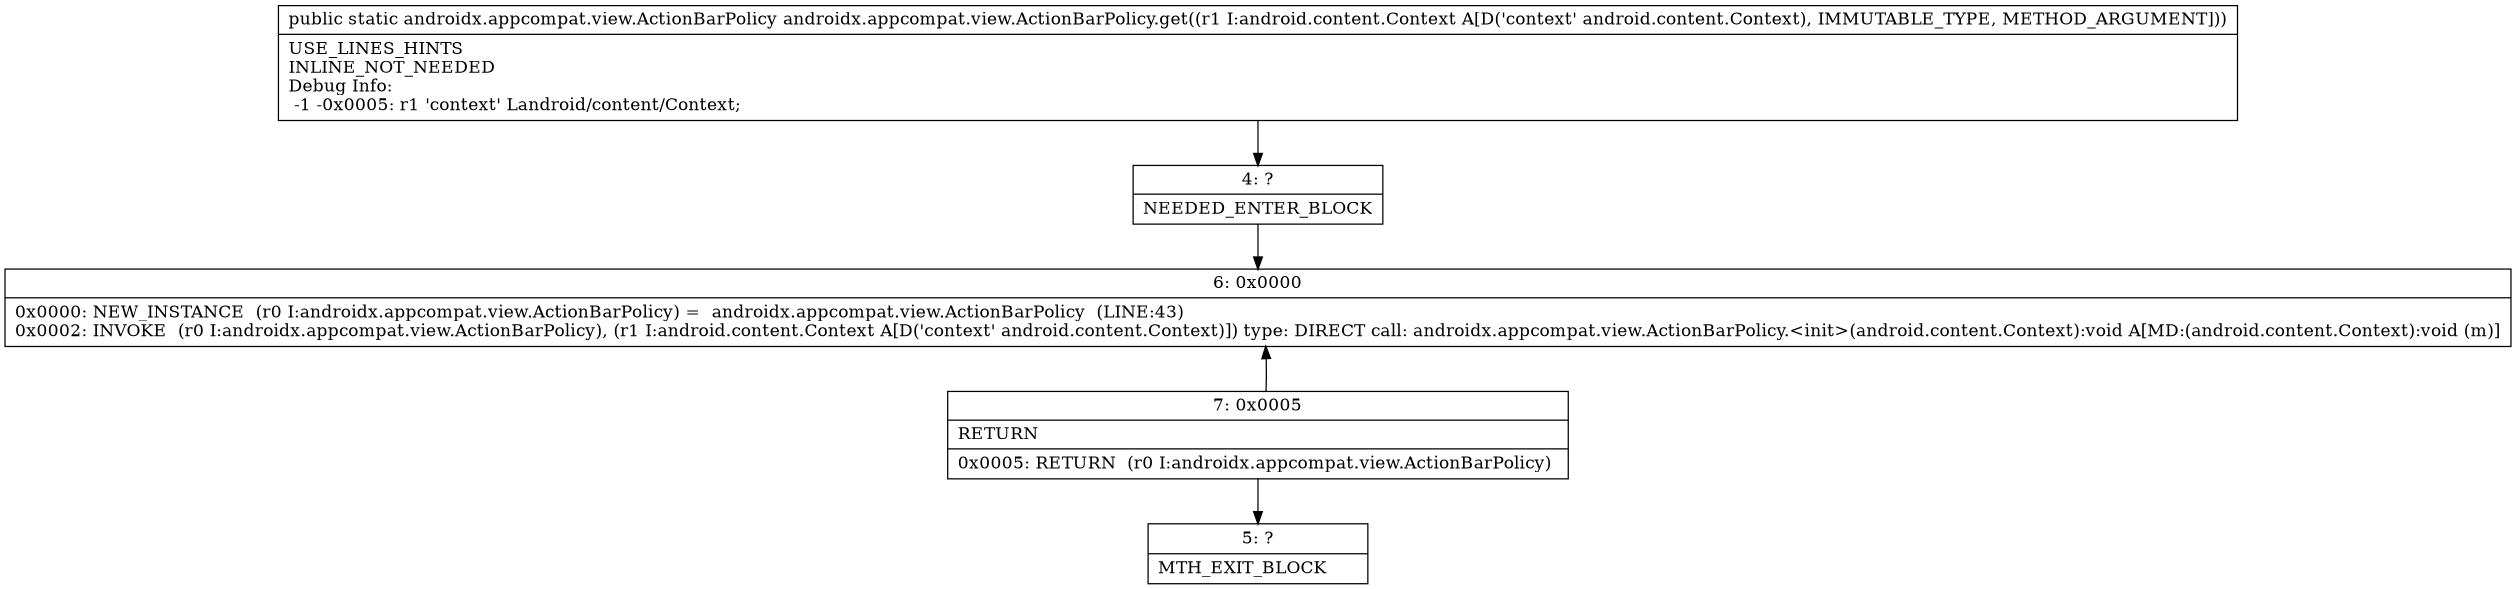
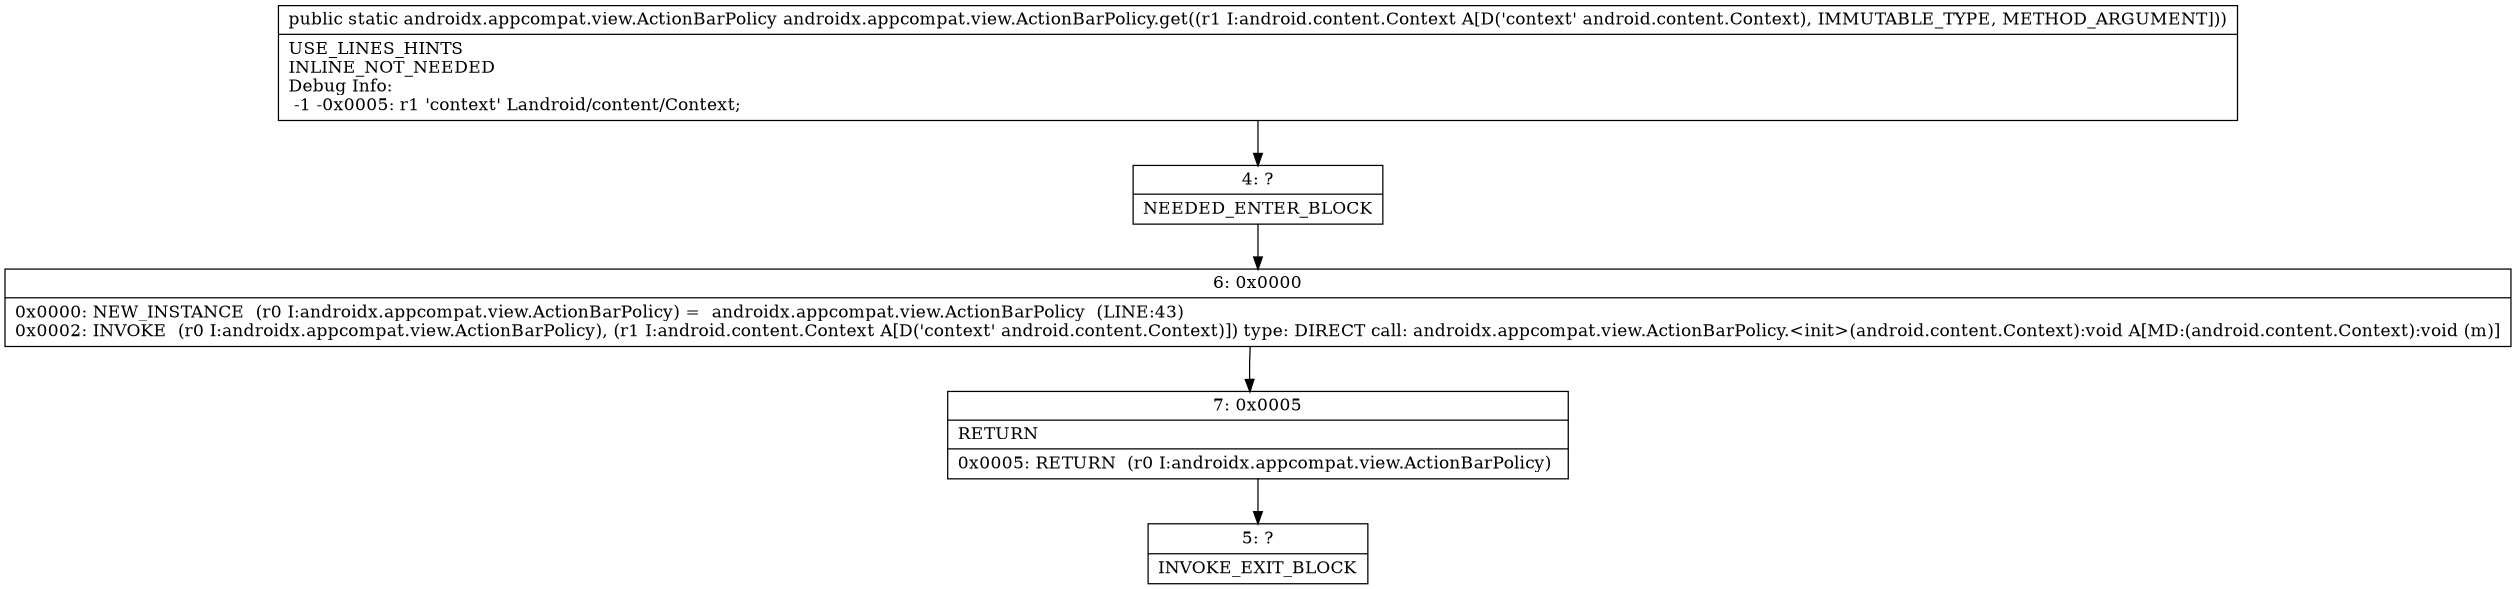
edge "7: 0x0005" -> "6: 0x0000": reversed
node "5: ?": text "MTH_EXIT_BLOCK" -> "INVOKE_EXIT_BLOCK"
